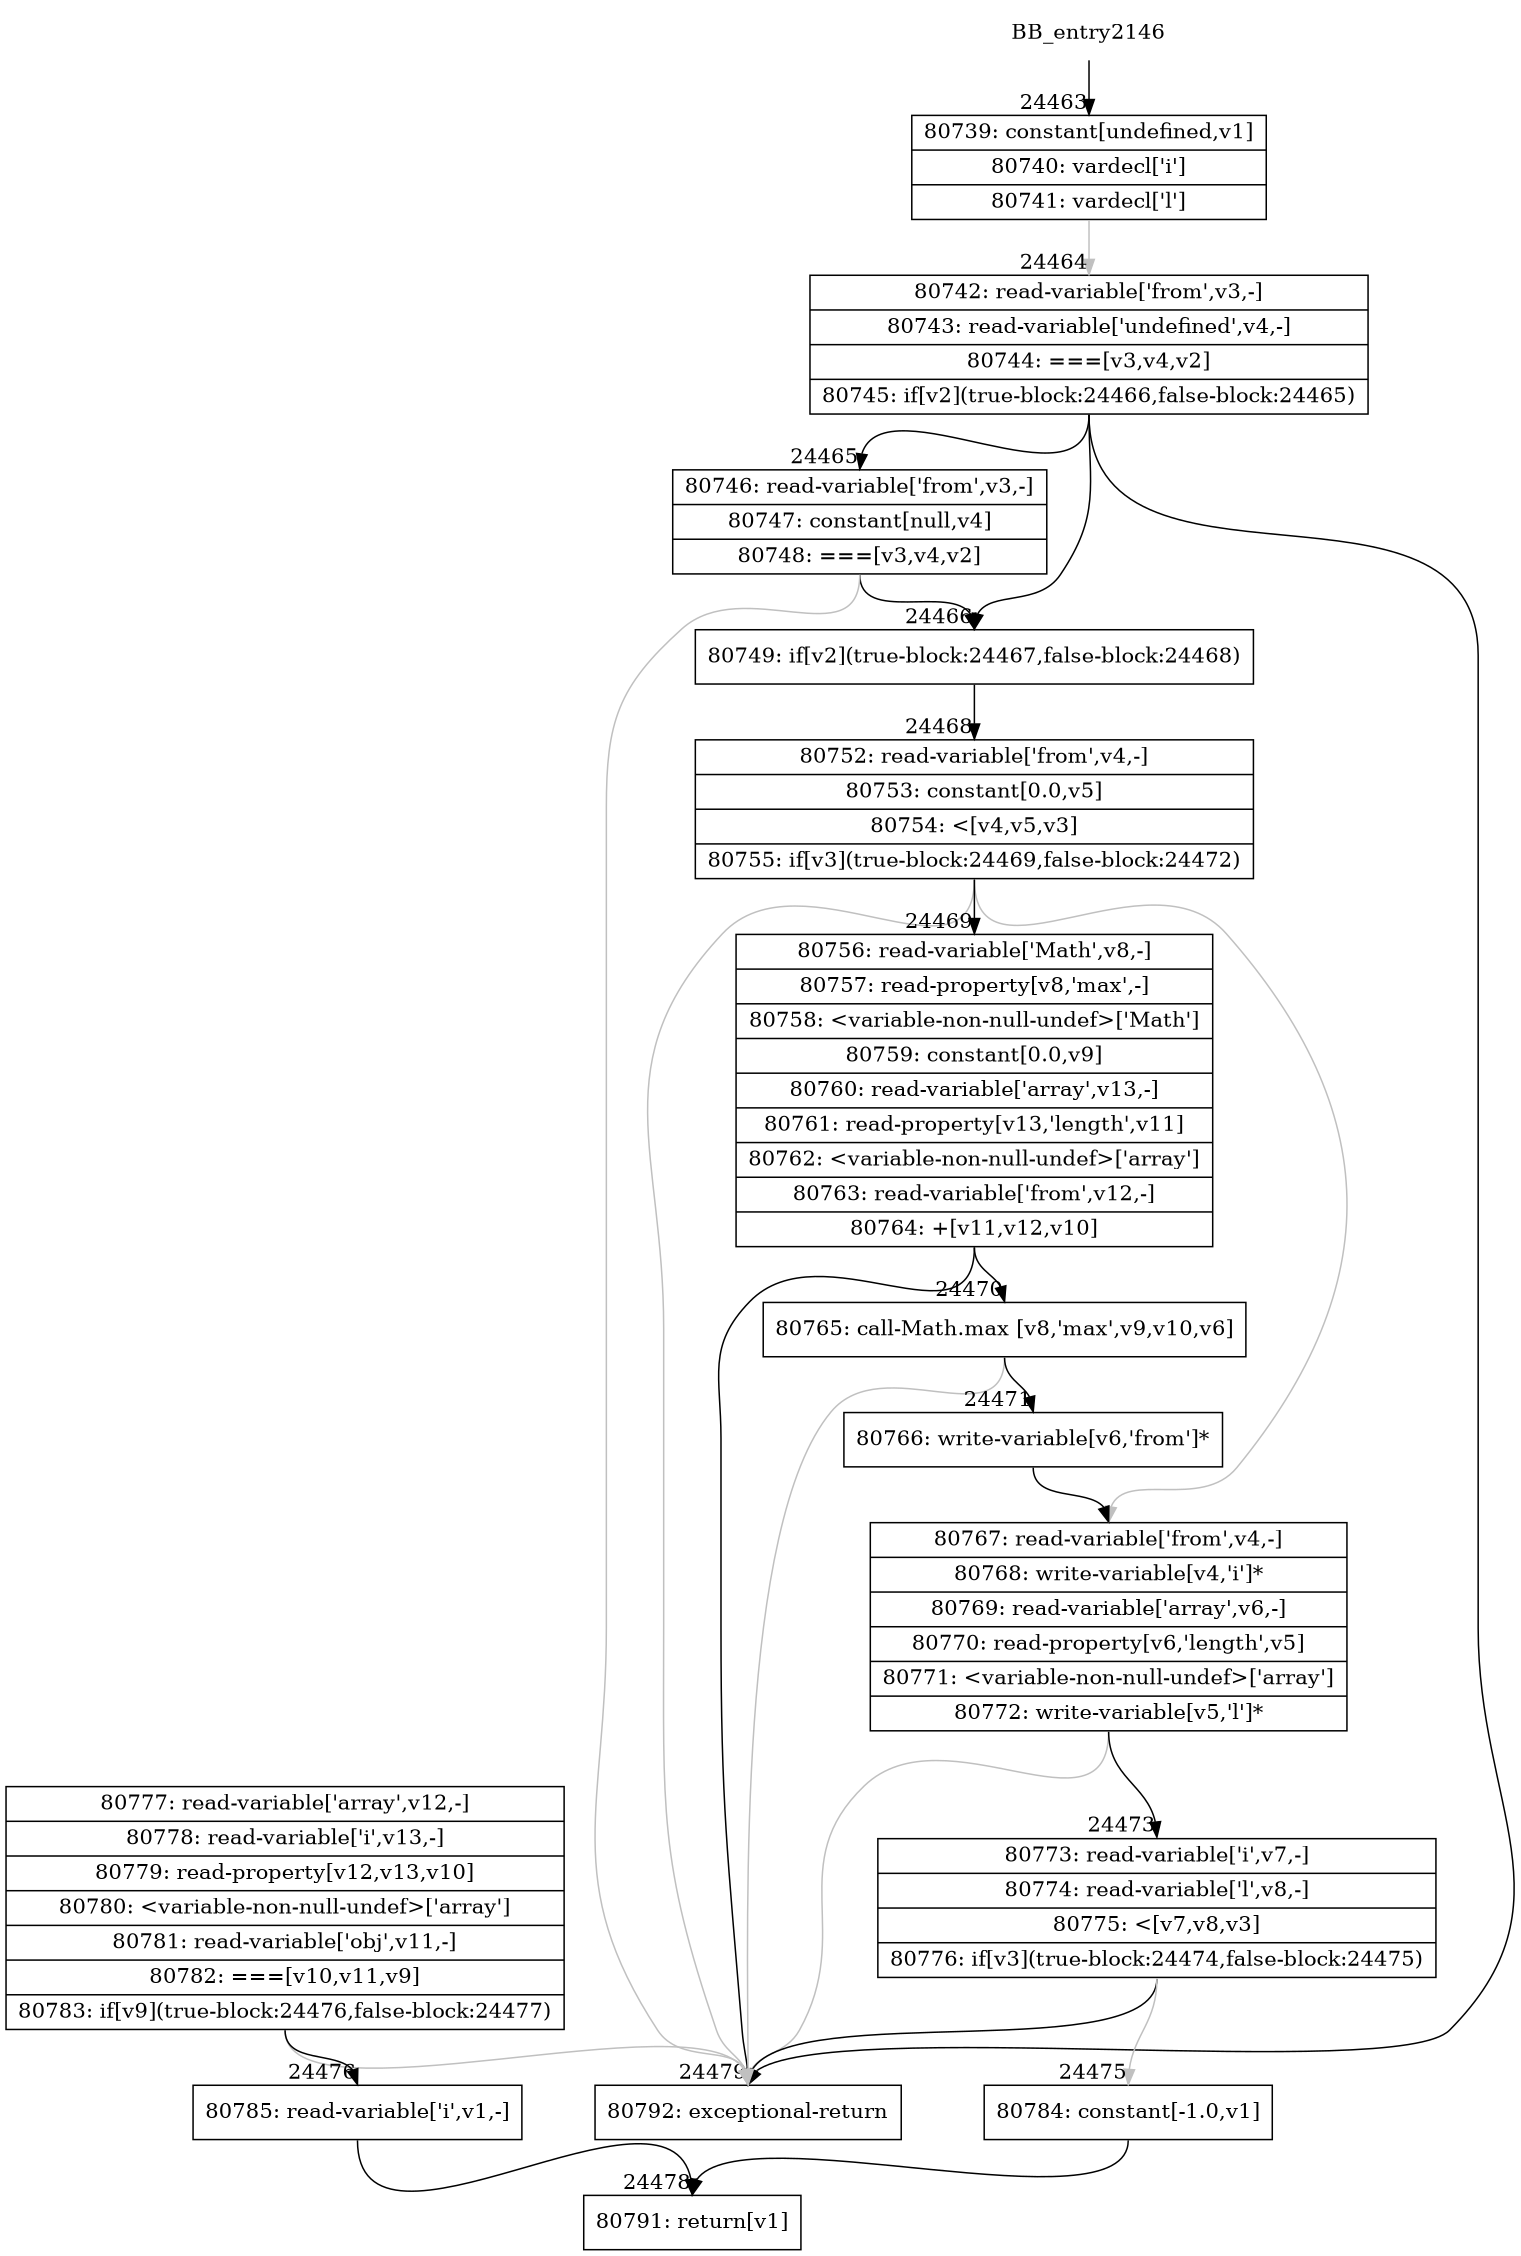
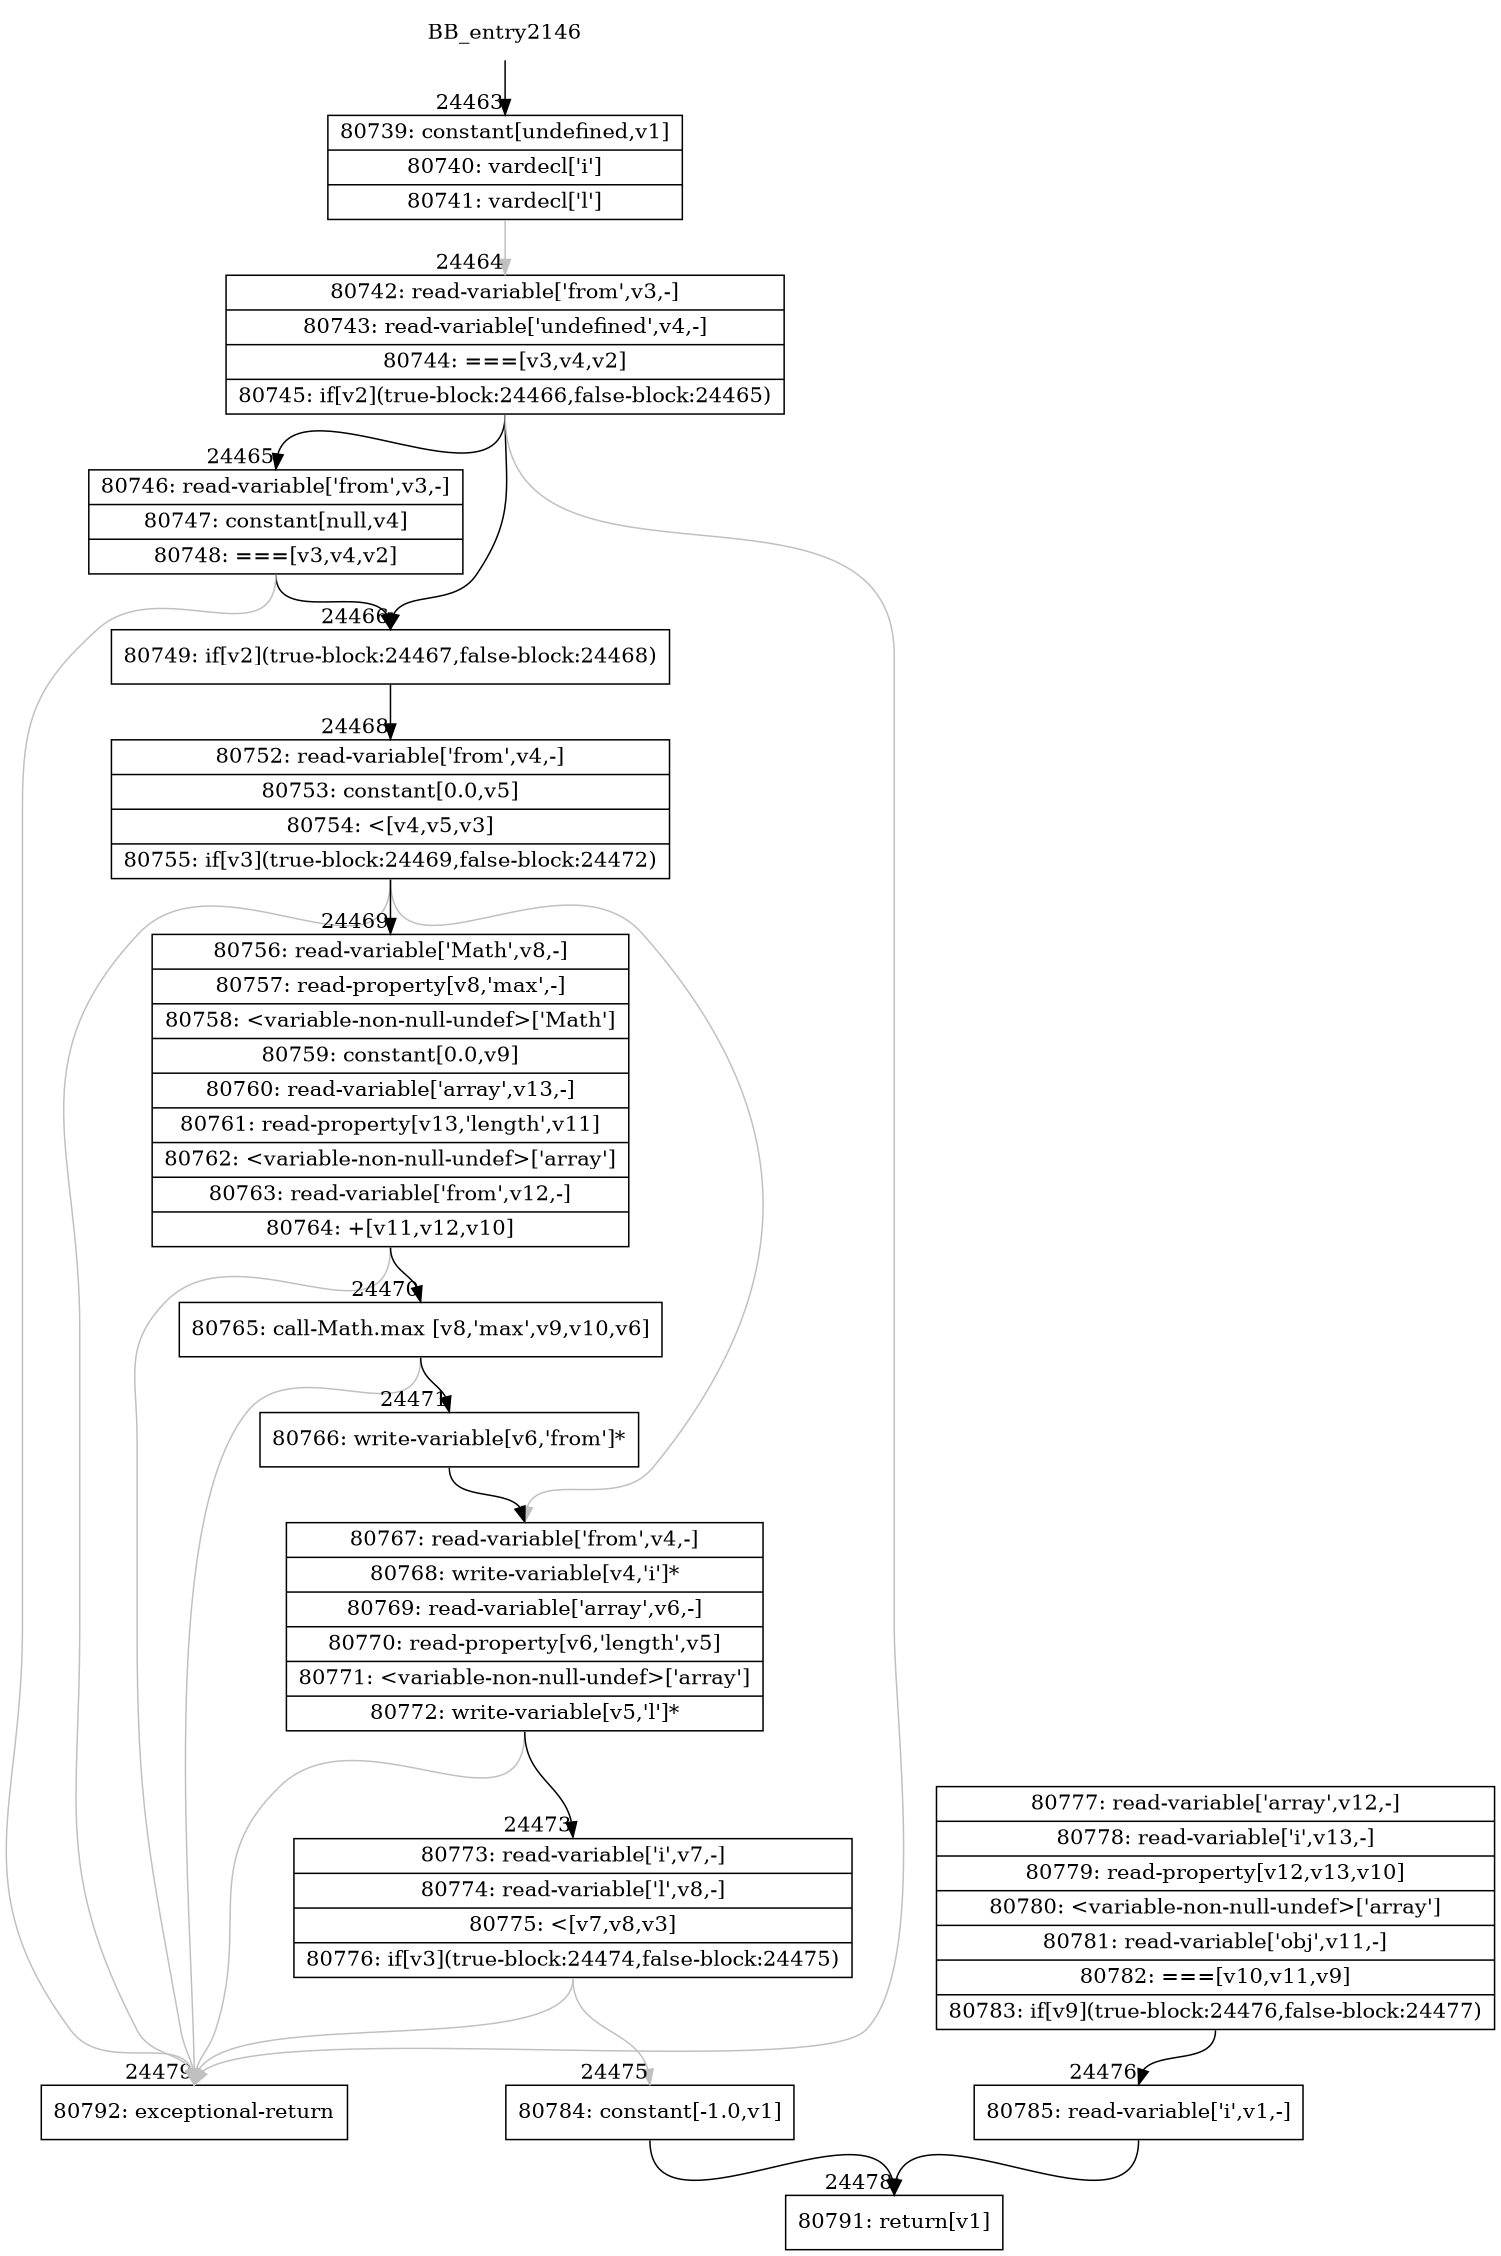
edge "80742: read-variable['from',v3,-]" -> "80792: exceptional-return": color black -> gray
edge "80756: read-variable['Math',v8,-]" -> "80792: exceptional-return": color black -> gray
edge "80773: read-variable['i',v7,-]" -> "80792: exceptional-return": color black -> gray
edge "80777: read-variable['array',v12,-]" -> "80792: exceptional-return": removed
